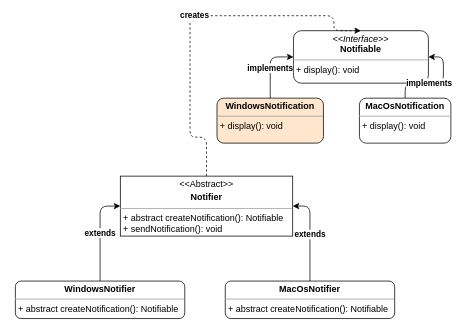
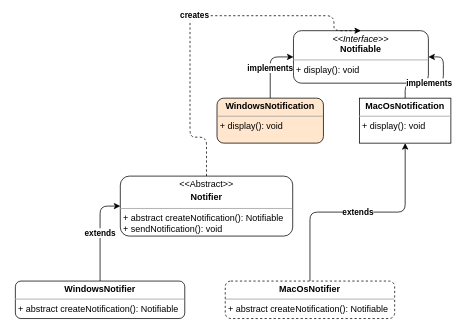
node "MacOsNotification + display(): void": shape rounded rectangle -> rectangle
node "<<Abstract>> Notifier + abstract createNotification(): Notifiable + sendNotification(): void": shape rectangle -> rounded rectangle
edge "MacOsNotifier + abstract createNotification(): Notifiable" -> "<<Abstract>> Notifier + abstract createNotification(): Notifiable + sendNotification(): void": now "MacOsNotifier + abstract createNotification(): Notifiable" -> "MacOsNotification + display(): void"
node "MacOsNotifier + abstract createNotification(): Notifiable": style solid -> dashed
